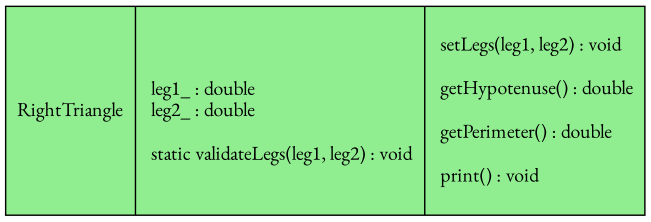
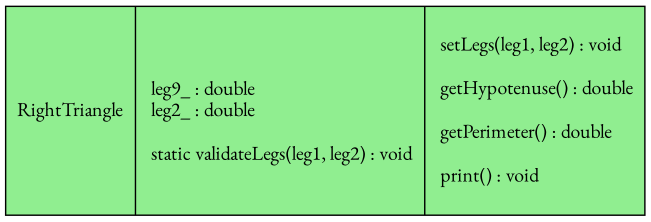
node "RightTriangle": text "leg1_ : double" -> "leg9_ : double"
